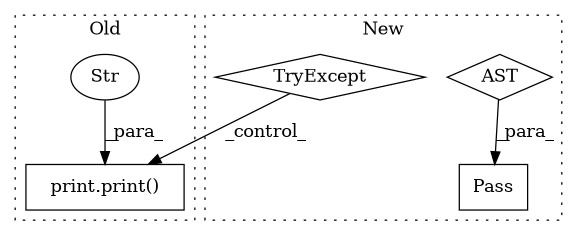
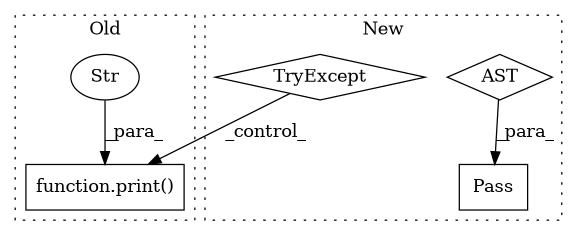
node "print.print()": label "print.print()" -> "function.print()"
